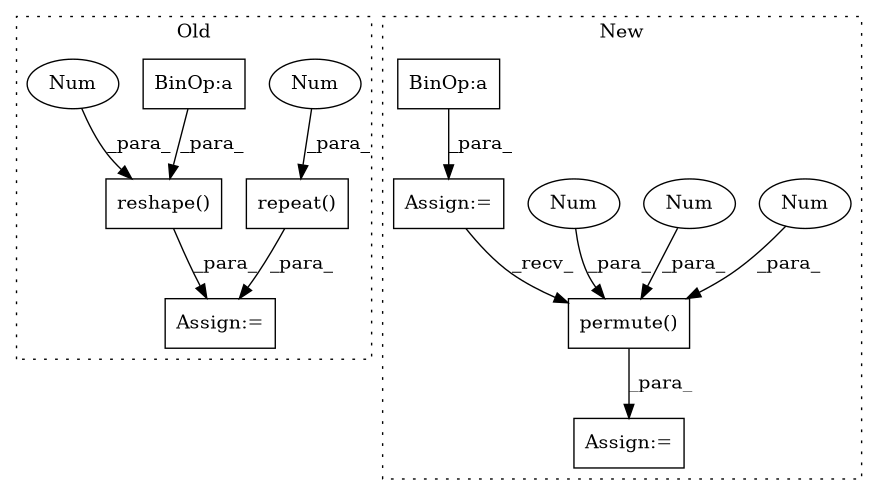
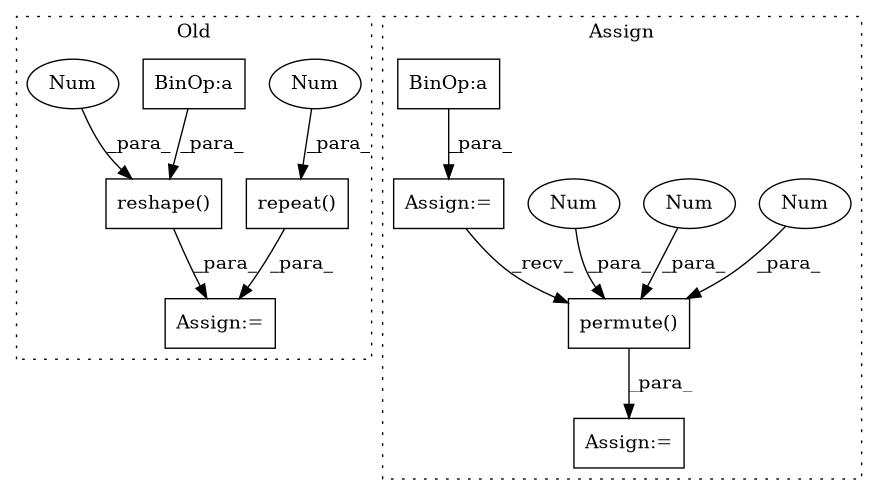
cluster "New": label "New" -> "Assign"
